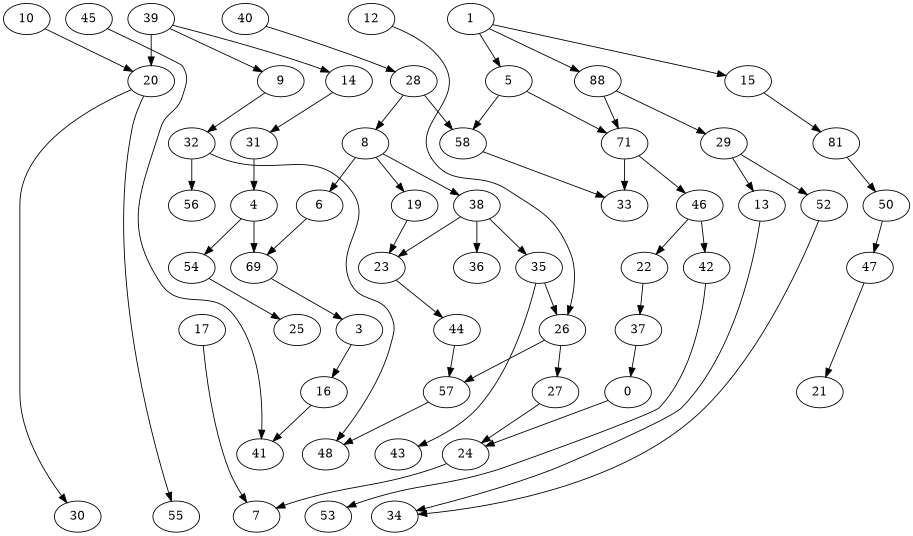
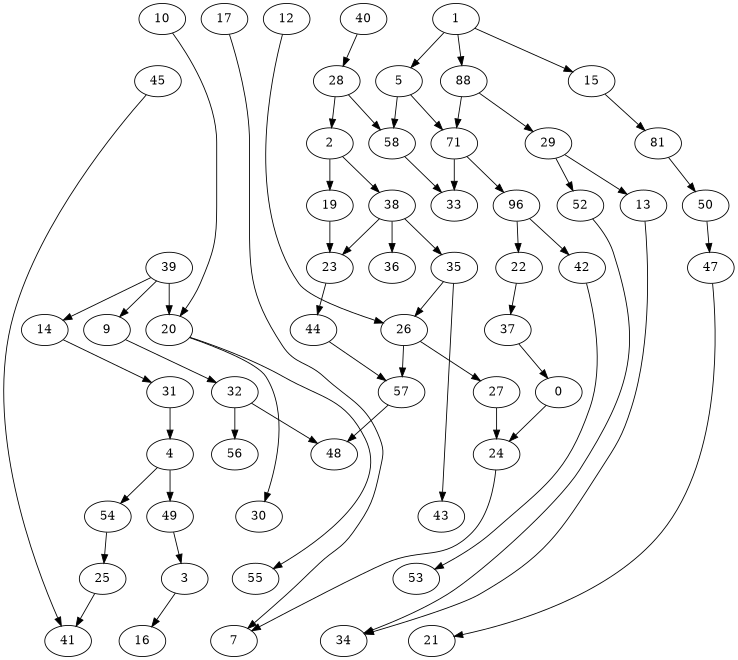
node "8": label "8" -> "2"
node "6": removed
node "46": label "46" -> "96"
node "69": label "69" -> "49"
edge "16" -> "41": now "25" -> "41"
